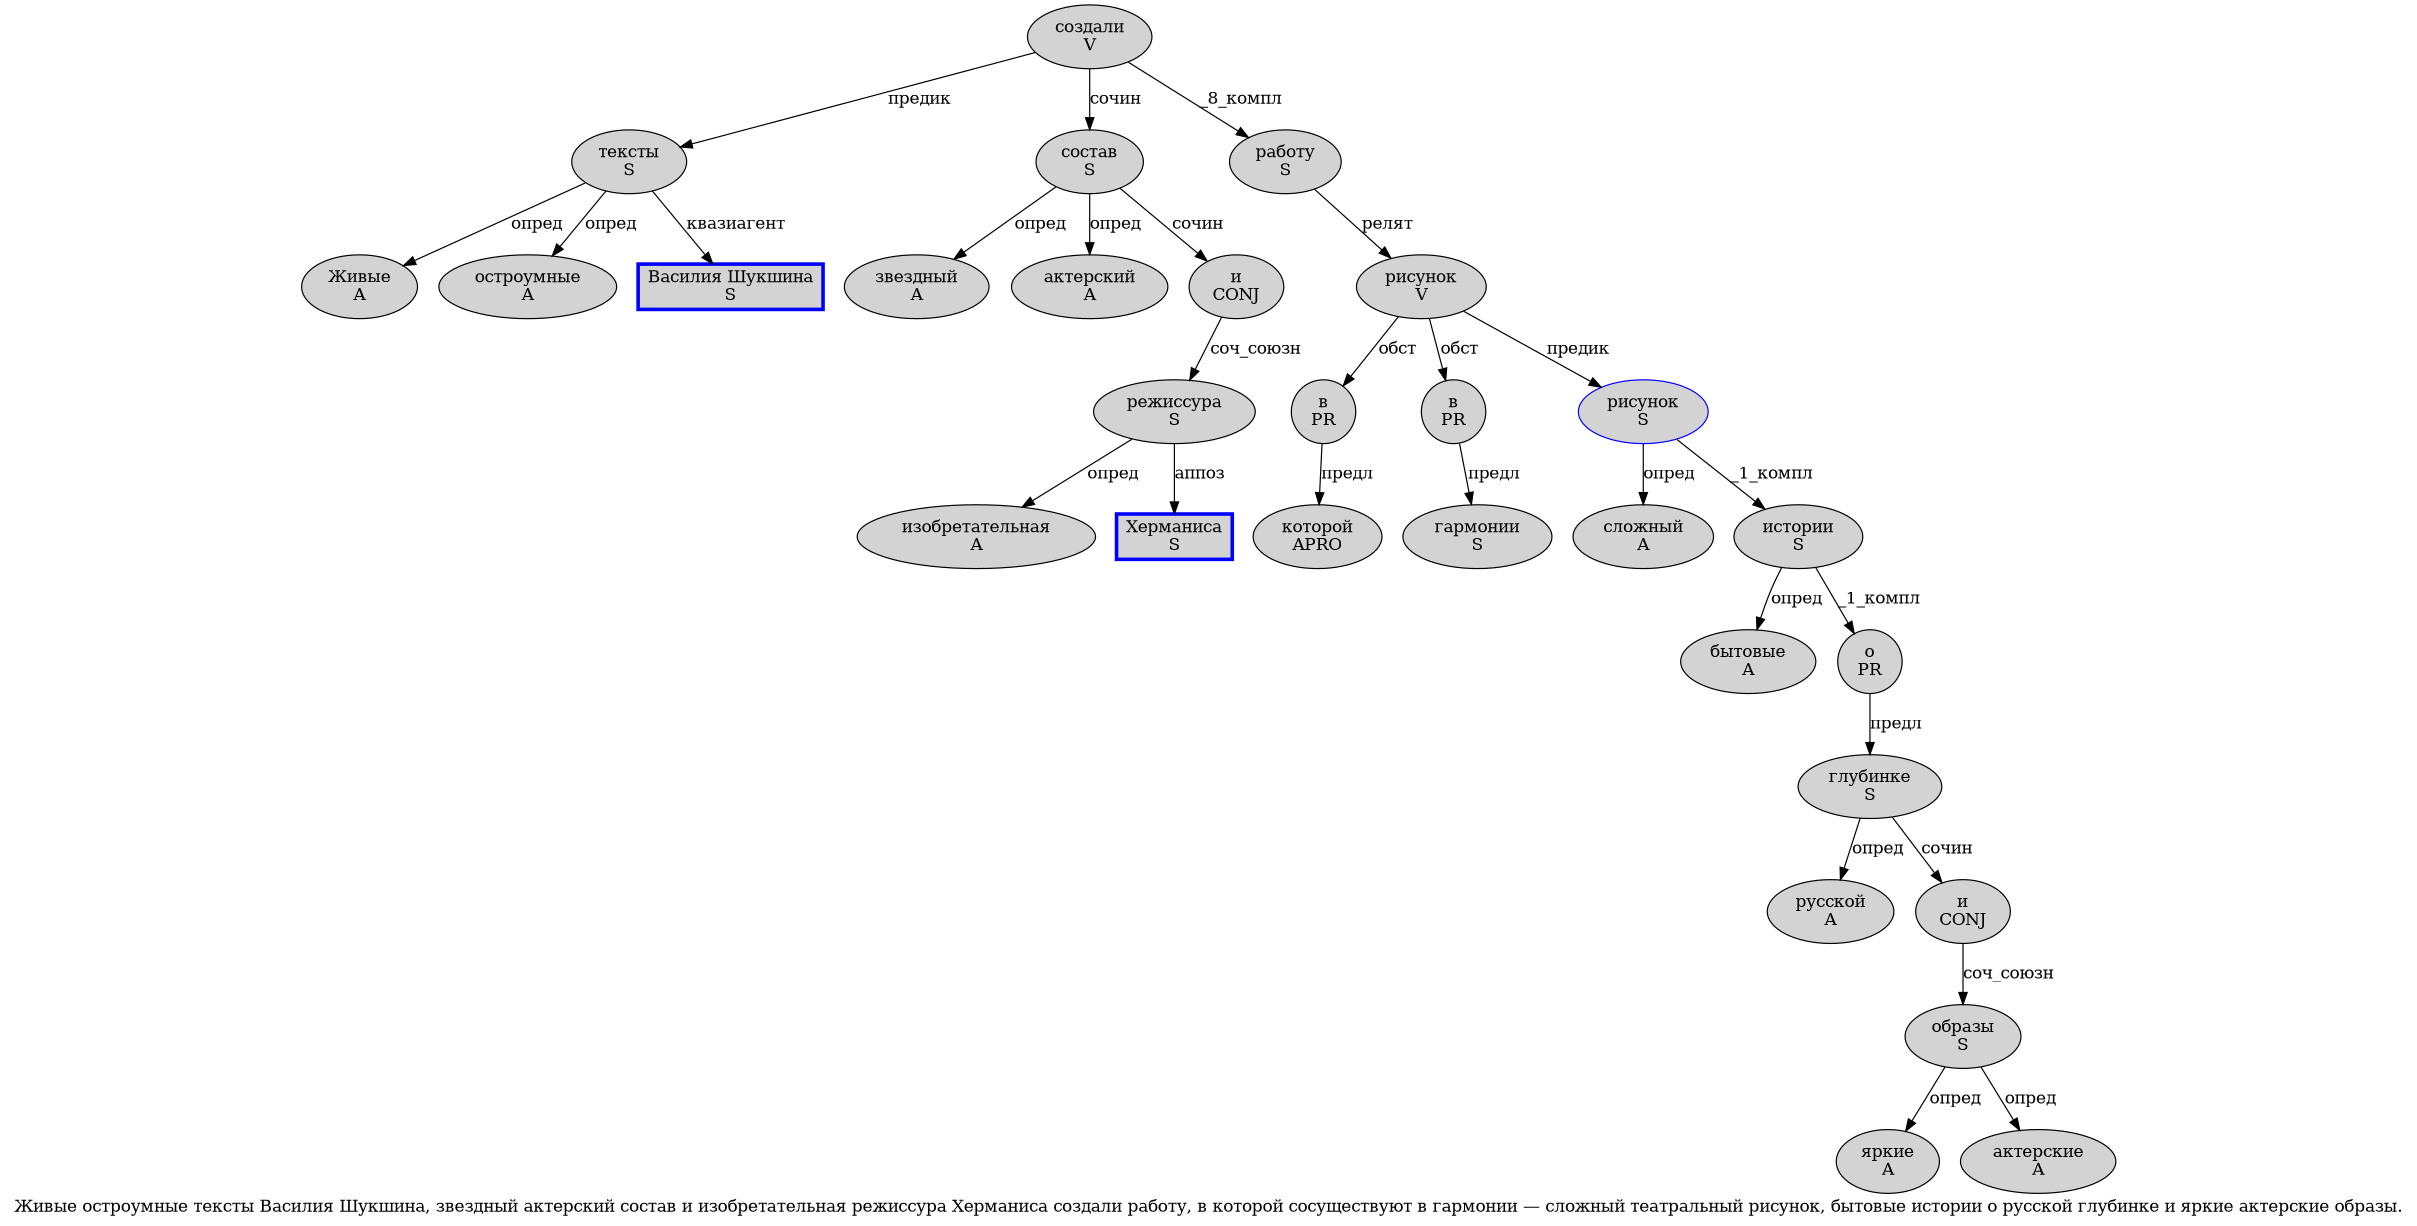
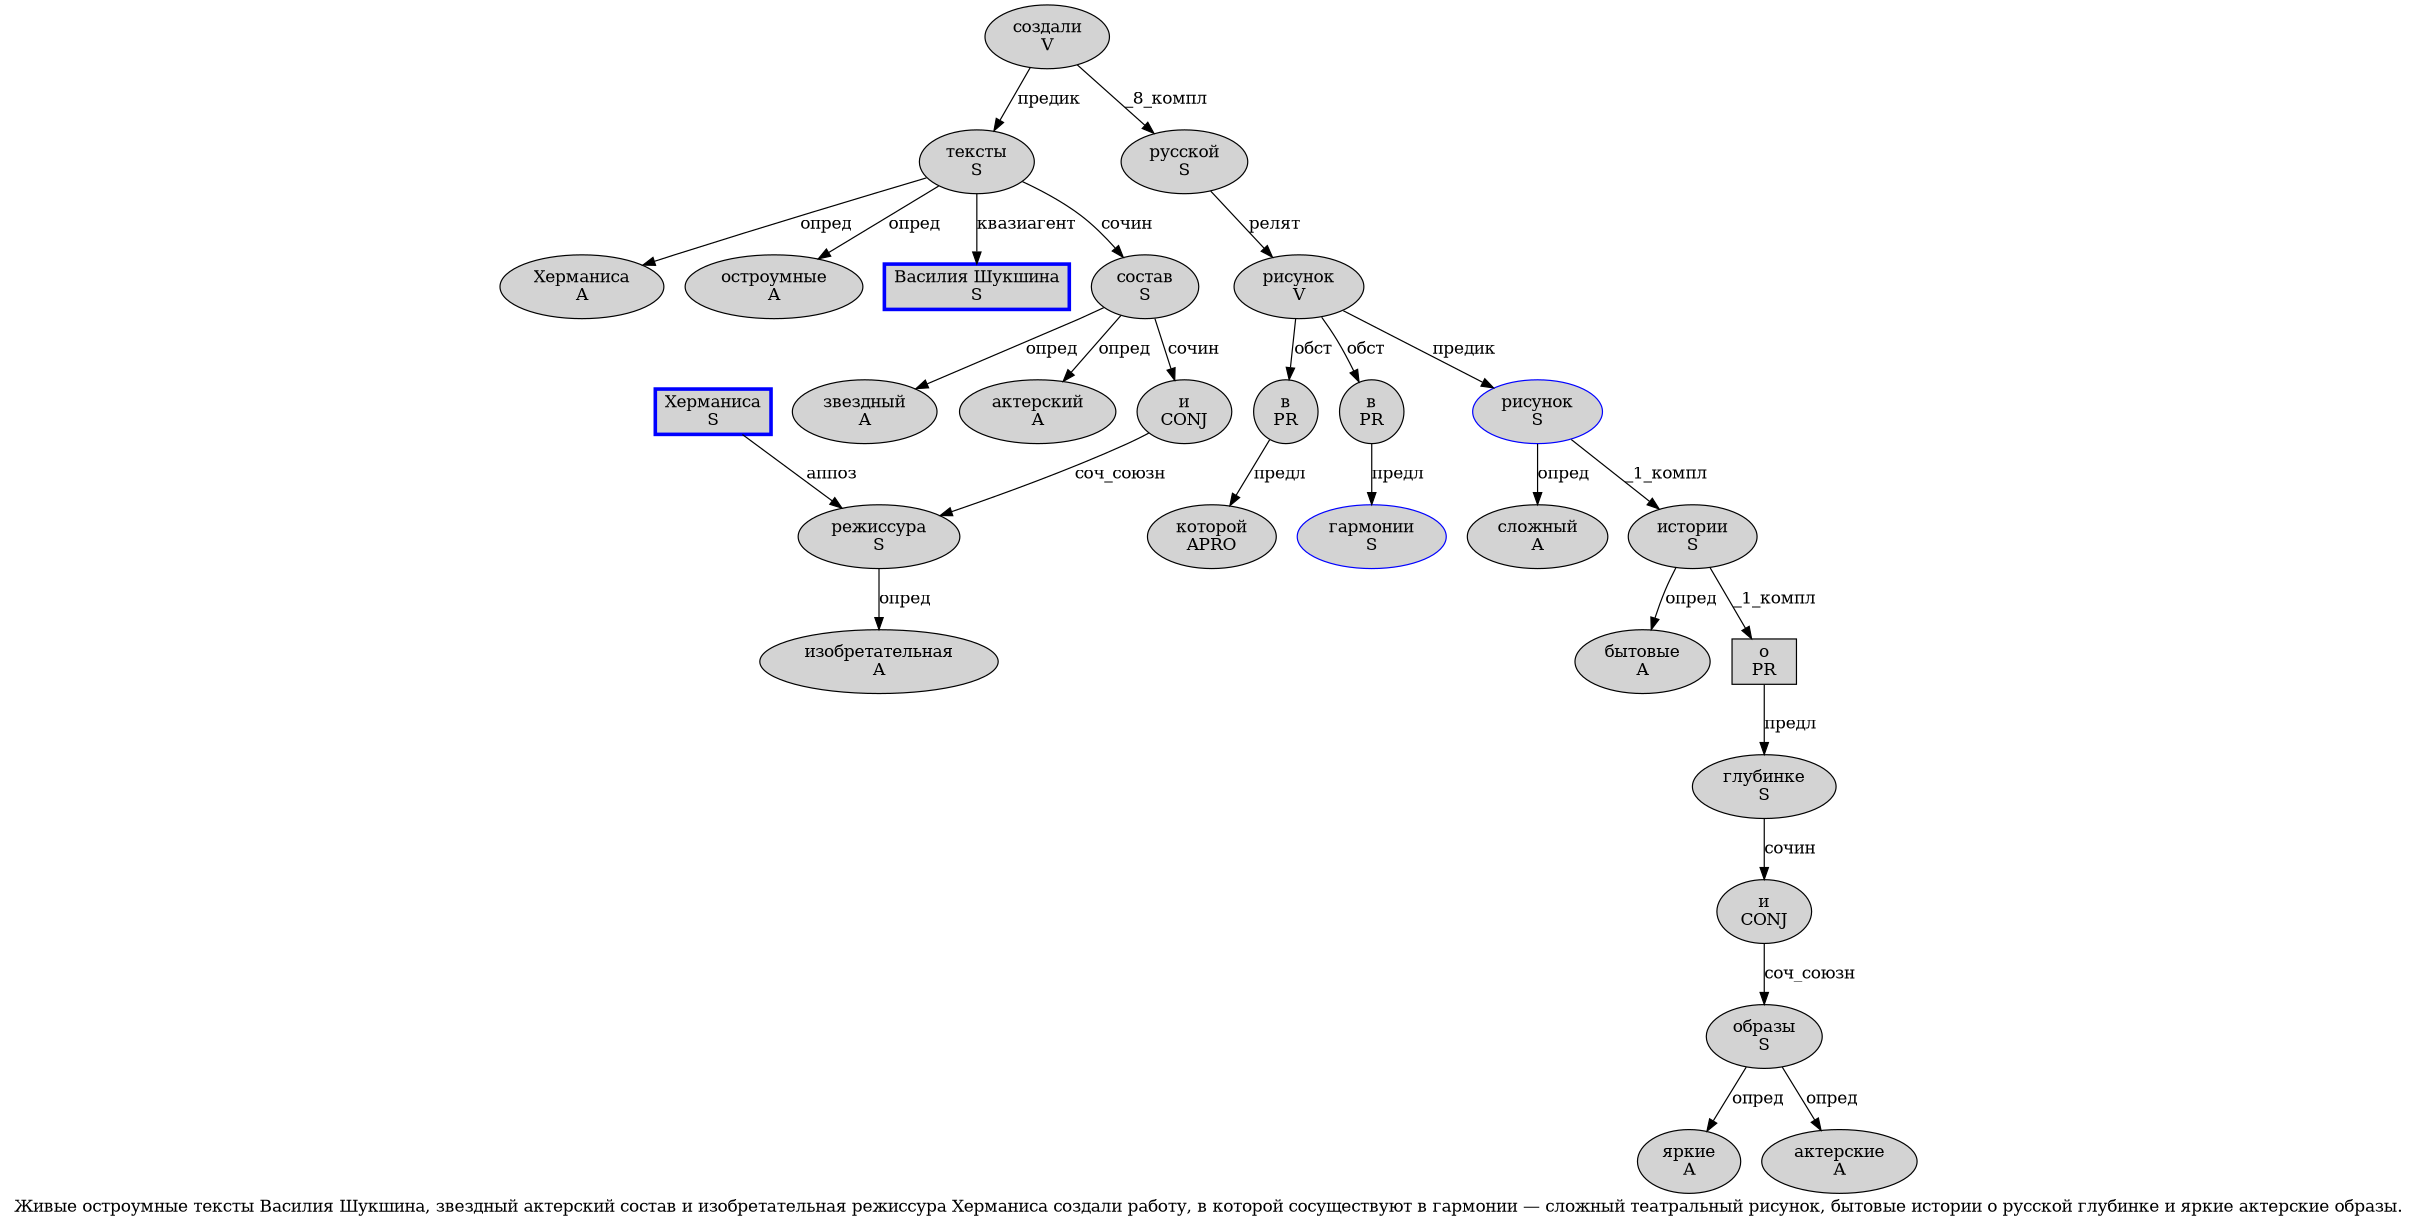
edge "создали V" -> "состав S": now "тексты S" -> "состав S"
node "работу S": label "работу S" -> "русской S"
node "Живые A": label "Живые A" -> "Херманиса A"
edge "режиссура S" -> "Херманиса S": reversed
node "гармонии S": color black -> blue
node "о PR": shape ellipse -> box
node "русской A": removed
